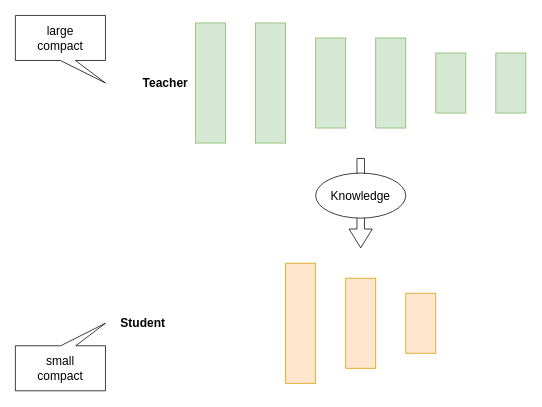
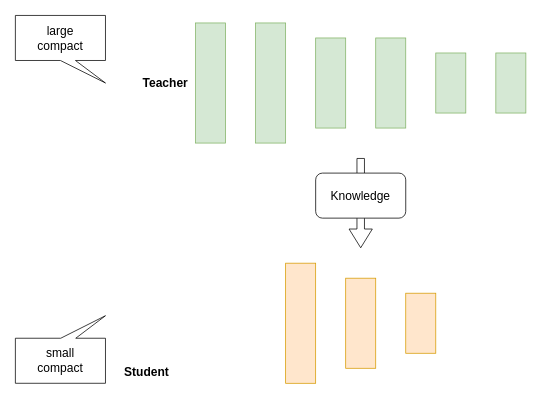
node "Knowledge": shape ellipse -> rounded rectangle
node "Student": moved (143, 323) -> (147, 372)
node "small compact": moved (60, 357) -> (60, 349)
